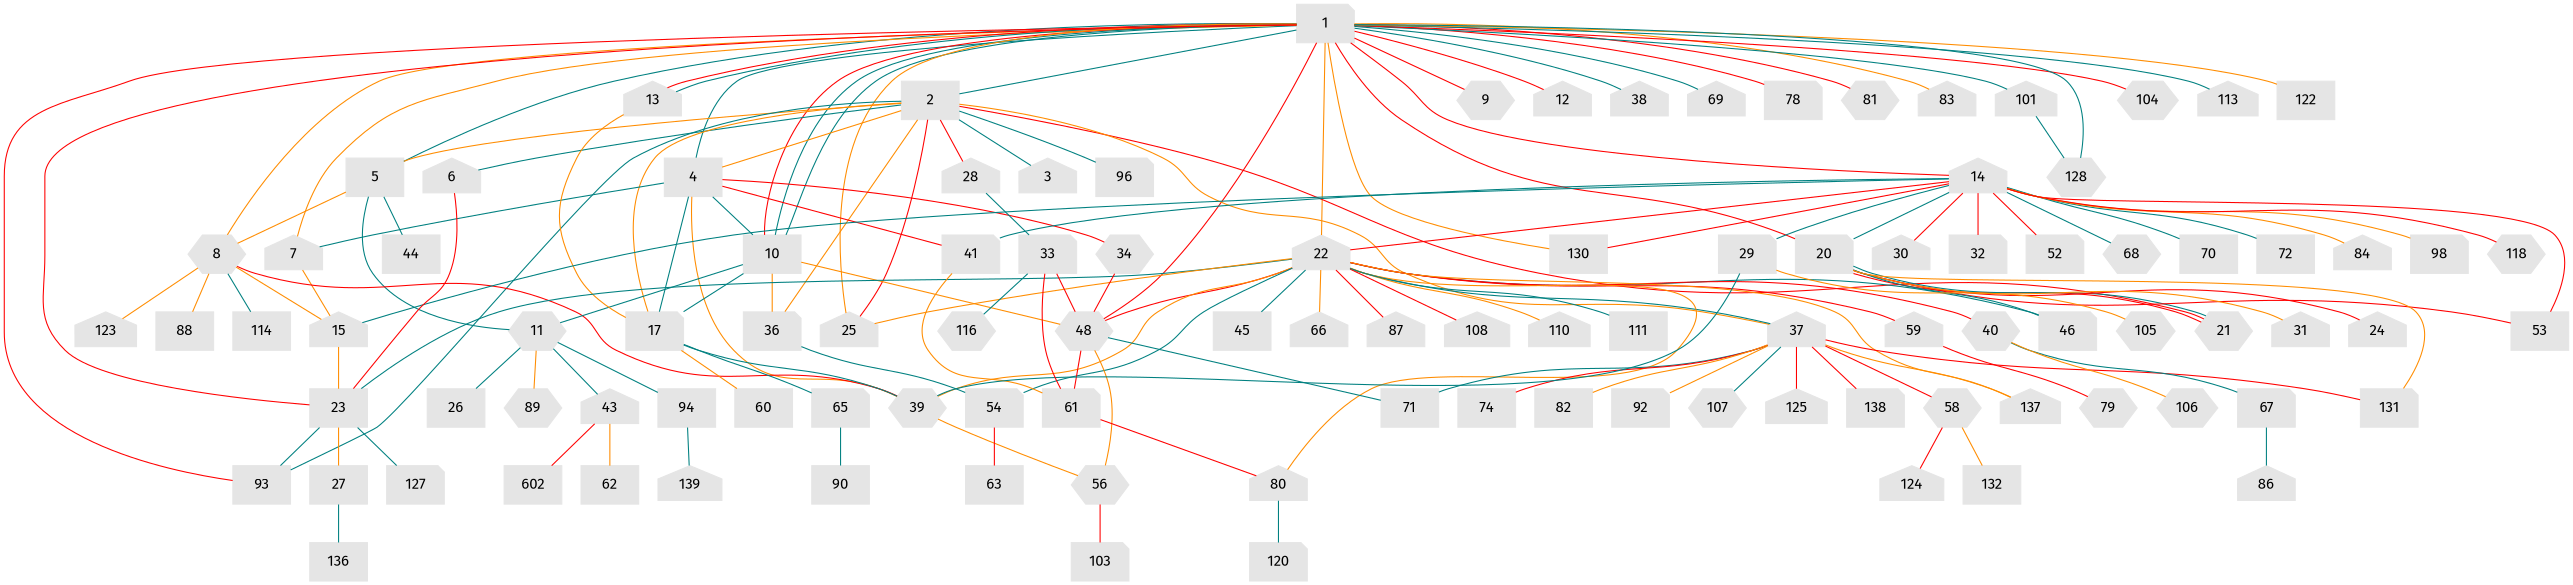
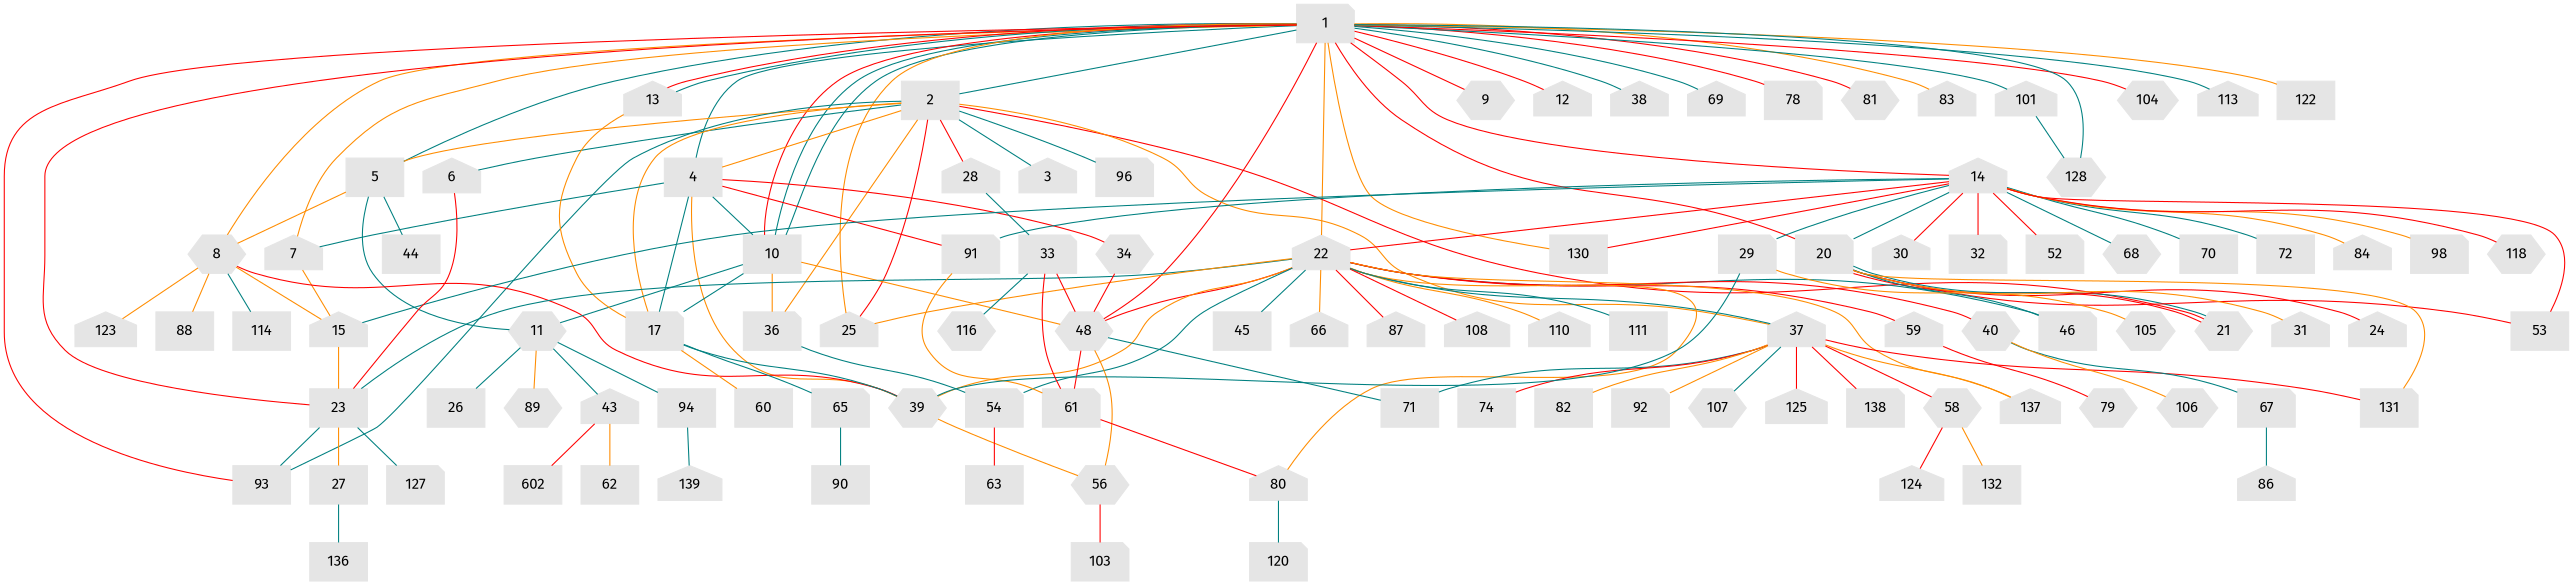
node "41": label "41" -> "91"
